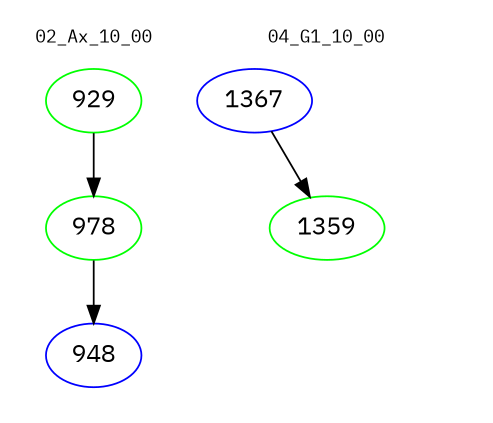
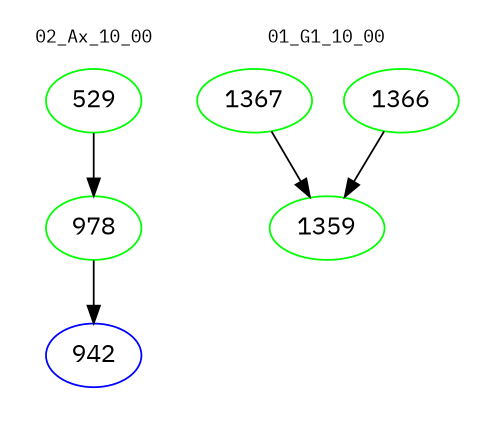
cluster "04_G1_10_00": label "04_G1_10_00" -> "01_G1_10_00"
node "929": label "929" -> "529"
node "1367": color blue -> green
node "1366": added
node "948": label "948" -> "942"
